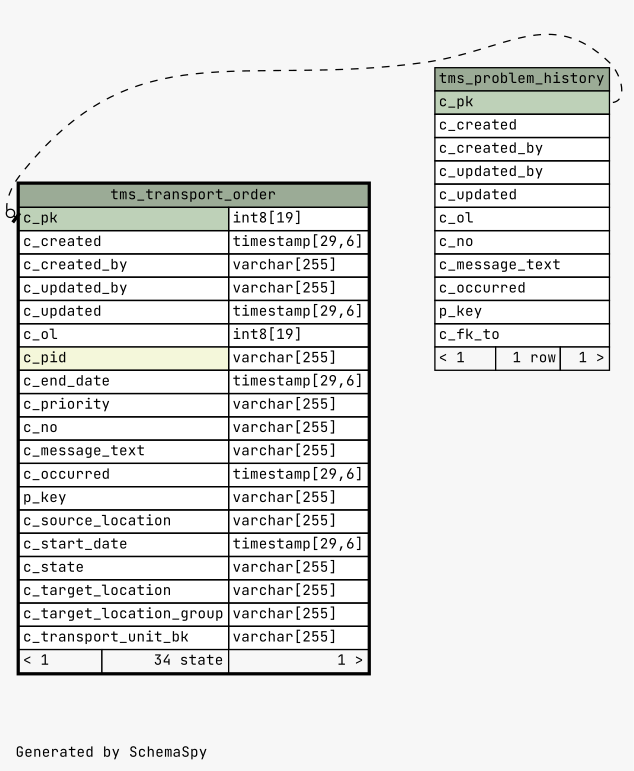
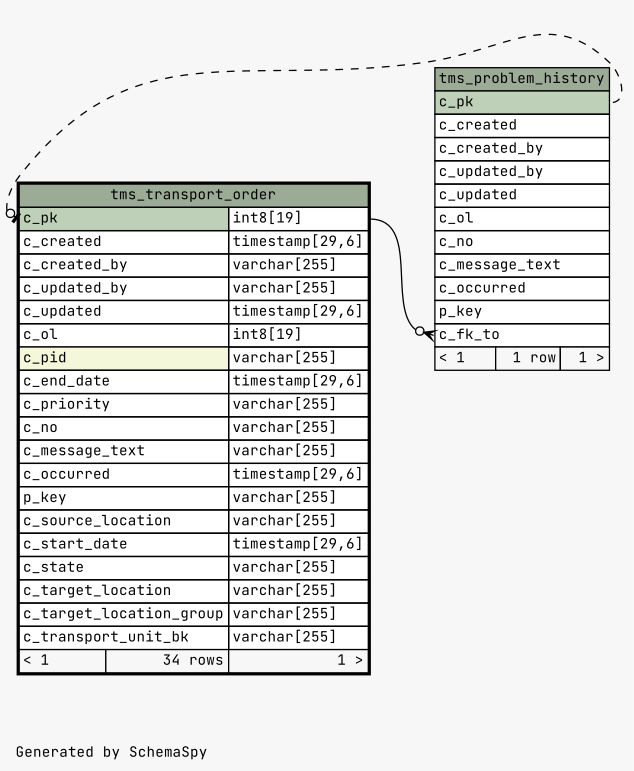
edge "tms_transport_order" -> "tms_problem_history": added
node "tms_transport_order": text "34 state" -> "34 rows"
